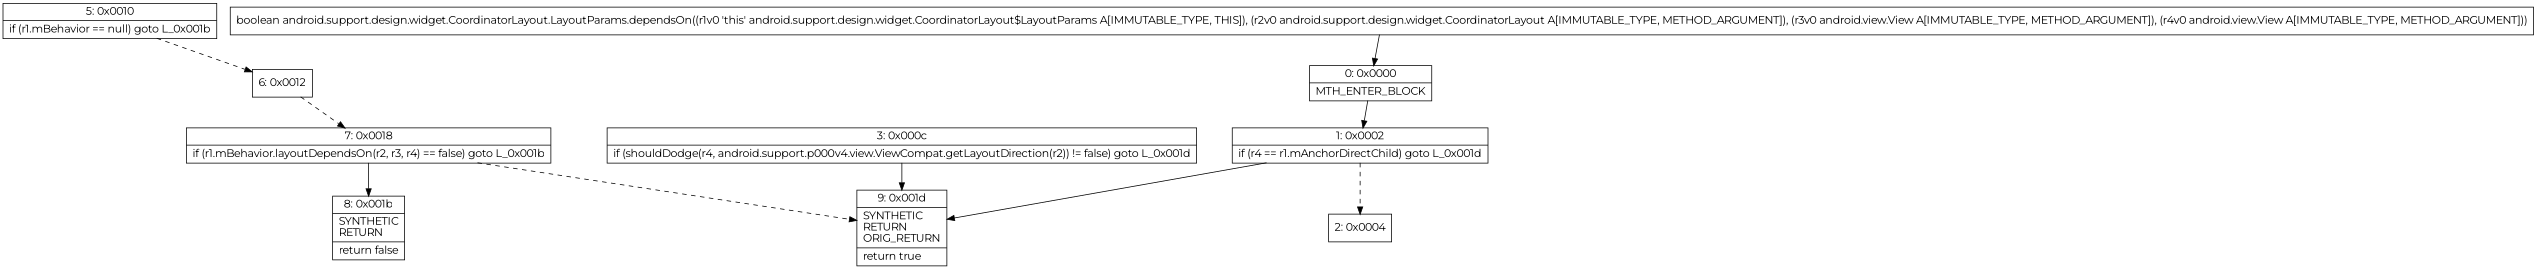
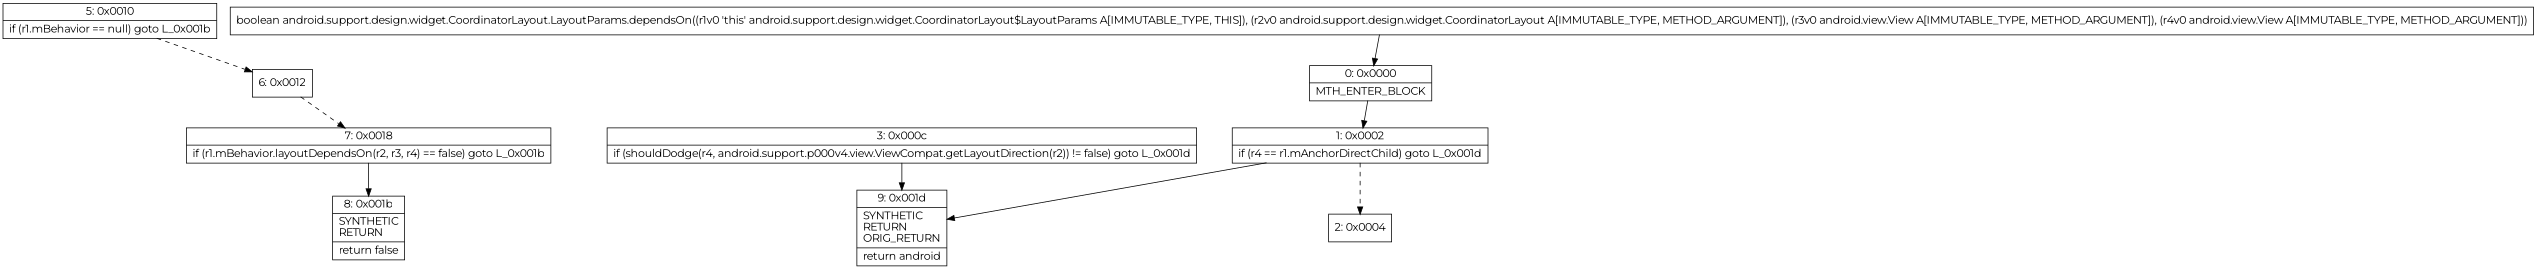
edge "7: 0x0018" -> "9: 0x001d": removed
node "9: 0x001d": text "return true" -> "return android"
